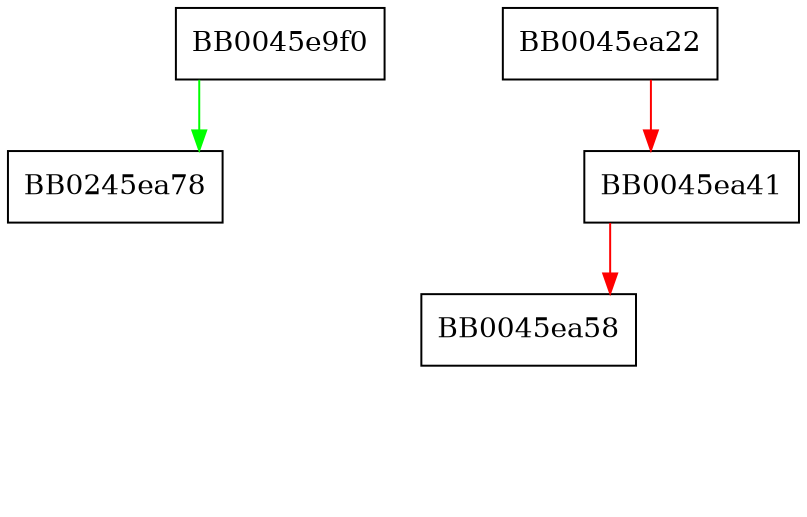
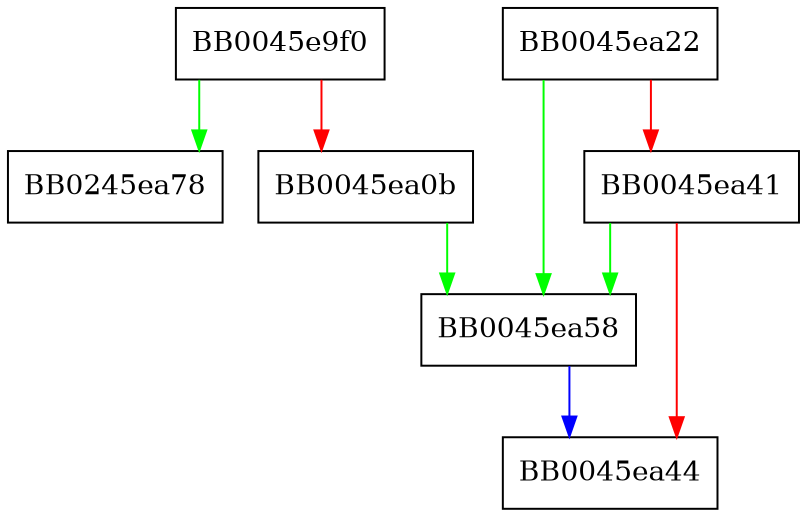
edge "BB0045ea22" -> "BB0045ea58": added
node "BB0045ea0b": added
edge "BB0045ea41" -> "BB0045ea58": color red -> green
node "BB0045ea44": added
